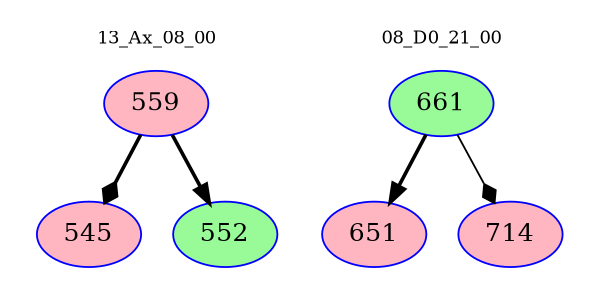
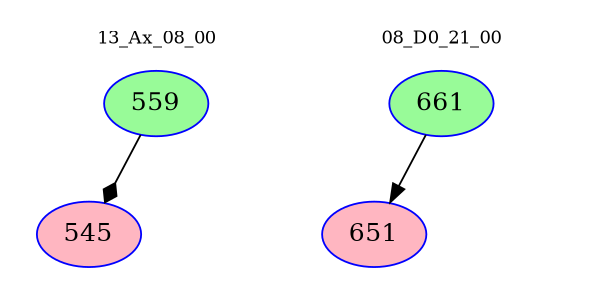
node "559": fillcolor lightpink -> palegreen
edge "559" -> "545": style bold -> solid
edge "661" -> "651": style bold -> solid
node "552": removed
node "714": removed
